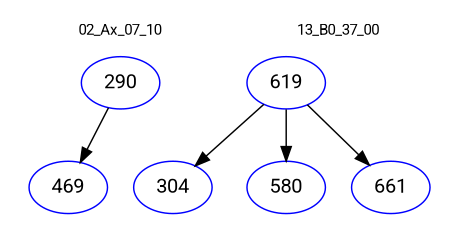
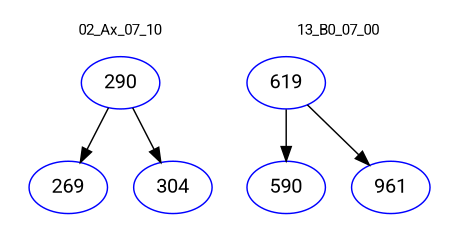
cluster "13_B0_37_00": label "13_B0_37_00" -> "13_B0_07_00"
edge "619" -> "304": now "290" -> "304"
node "469": label "469" -> "269"
node "580": label "580" -> "590"
node "661": label "661" -> "961"
